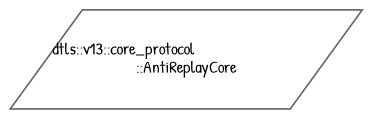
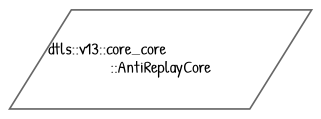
node "dtls::v13::core_protocol ::AntiReplayCore": label "dtls::v13::core_protocol ::AntiReplayCore" -> "dtls::v13::core_core ::AntiReplayCore"
